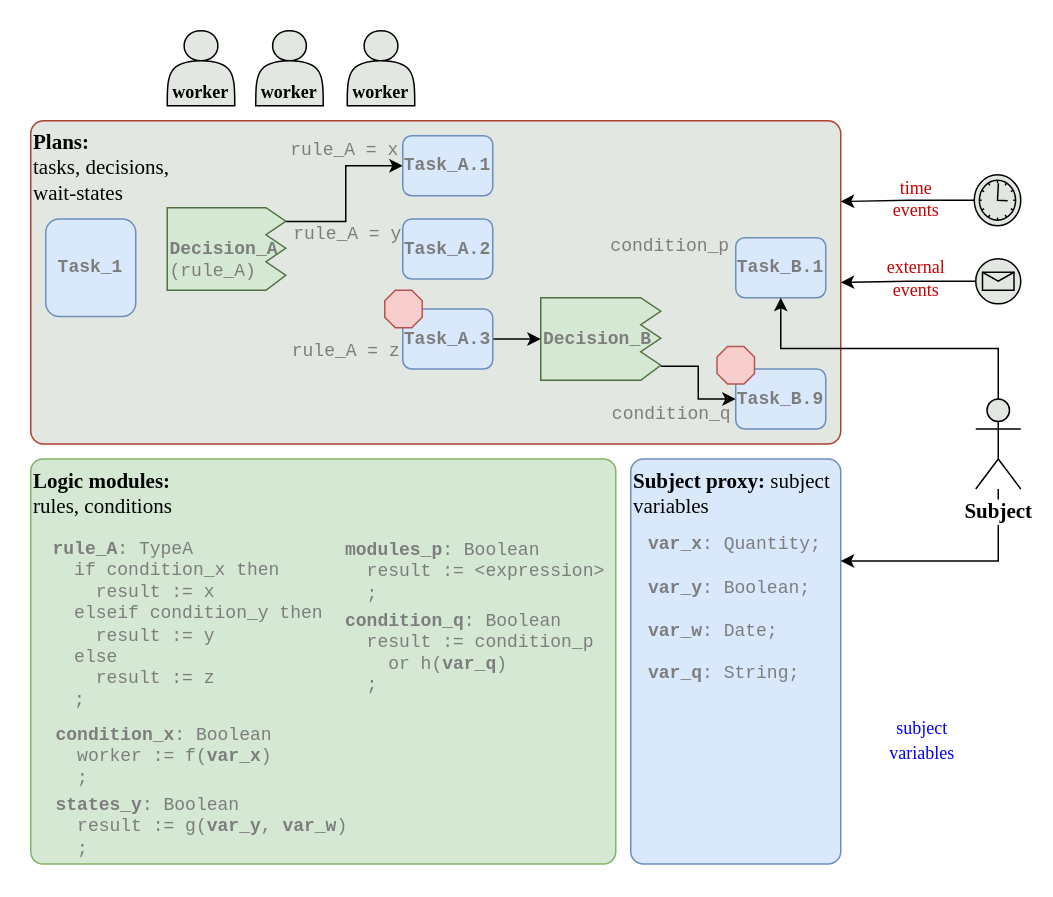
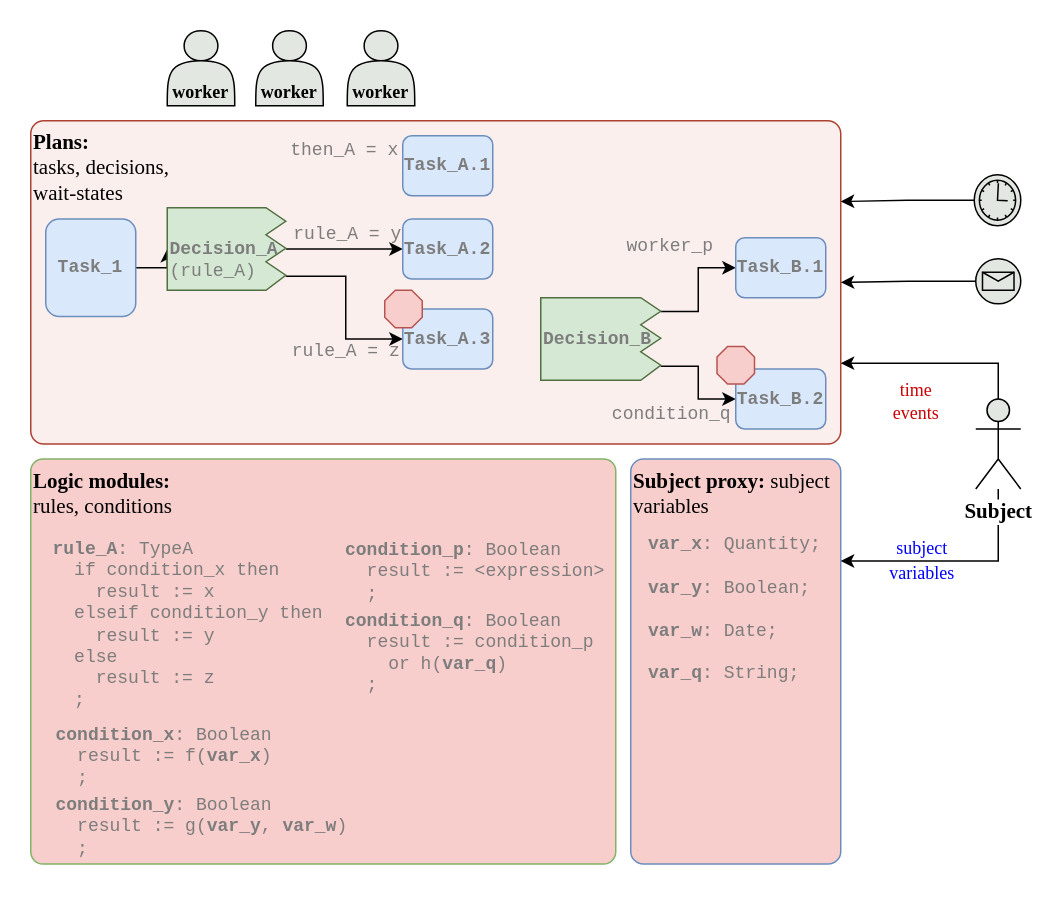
node "rule_A = x": label "rule_A = x" -> "then_A = x"
node "time events": moved (916, 199) -> (916, 401)
edge "Decision_A (rule_A)" -> "Task_A.1": removed
node "condition_p": label "condition_p" -> "worker_p"
edge "Decision_A (rule_A)" -> "Task_A.2": added
edge "Task_1" -> "Decision_A (rule_A)": added
node "external events": removed
node "Plans: tasks, decisions, wait-states": fillcolor #e2e8e1 -> #faefed
edge "Decision_B" -> "Task_B.1": added
edge "Decision_A (rule_A)" -> "Task_A.3": added
edge "Task_A.3" -> "Decision_B": removed
edge "Subject" -> "Task_B.1": now "Subject" -> "Plans: tasks, decisions, wait-states"
node "Task_B.9": label "Task_B.9" -> "Task_B.2"
node "modules_p: Boolean result := <expression> ;": label "modules_p: Boolean result := <expression> ;" -> "condition_p: Boolean result := <expression> ;"
node "Logic modules: rules, conditions": fillcolor #d5e8d4 -> #f8cecc
node "Subject proxy: subject variables": fillcolor #dae8fc -> #f8cecc
node "subject variables": moved (922, 740) -> (922, 560)
node "condition_x: Boolean worker := f(var_x) ;": label "condition_x: Boolean worker := f(var_x) ;" -> "condition_x: Boolean result := f(var_x) ;"
node "states_y: Boolean result := g(var_y, var_w) ;": label "states_y: Boolean result := g(var_y, var_w) ;" -> "condition_y: Boolean result := g(var_y, var_w) ;"
